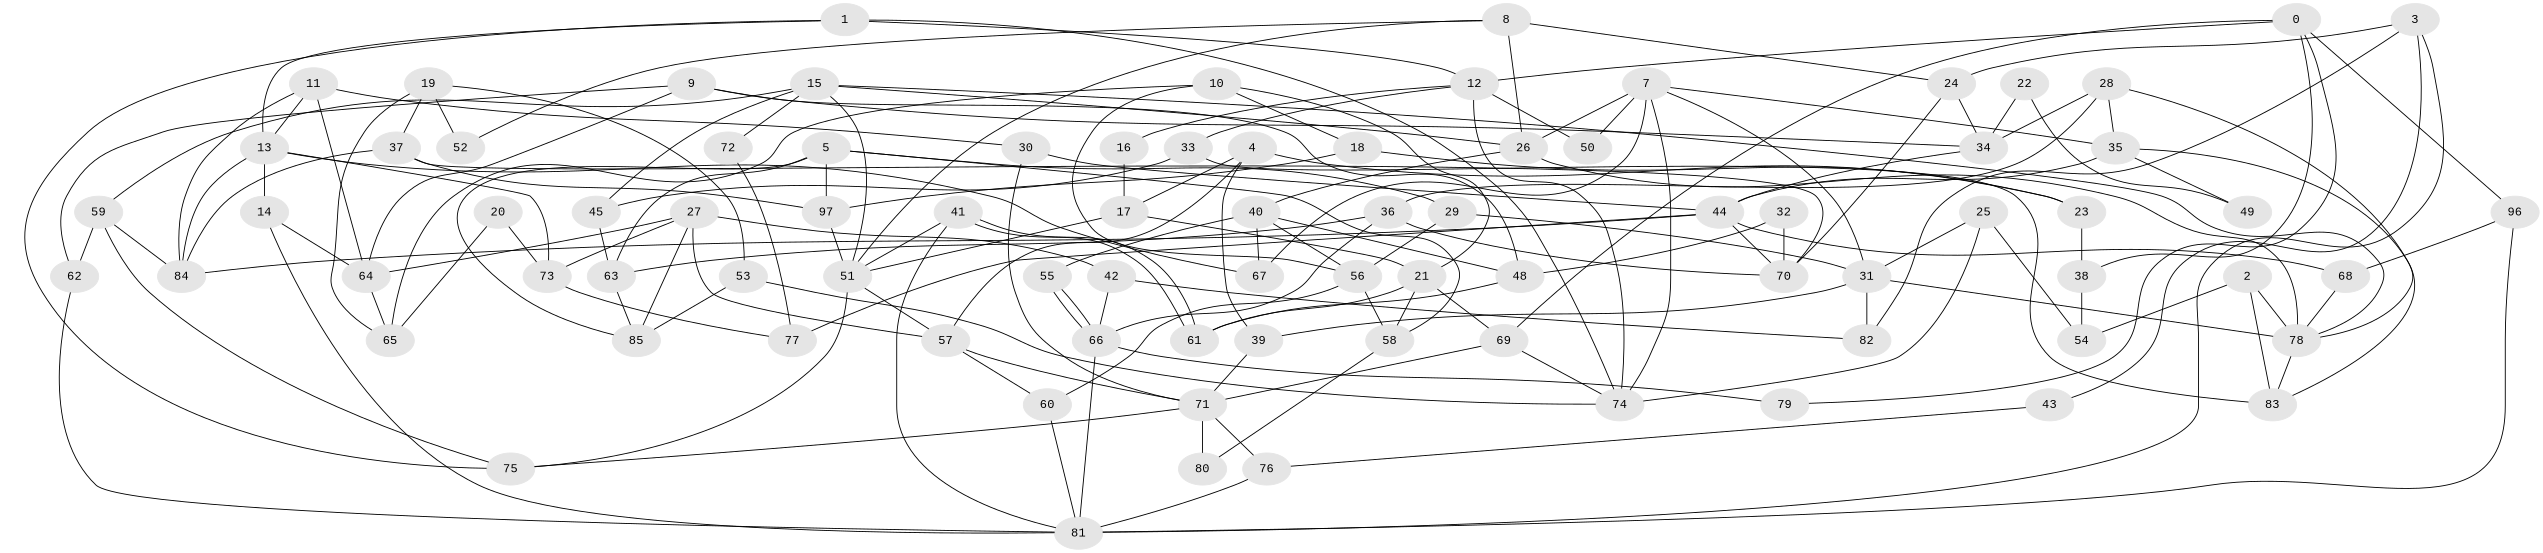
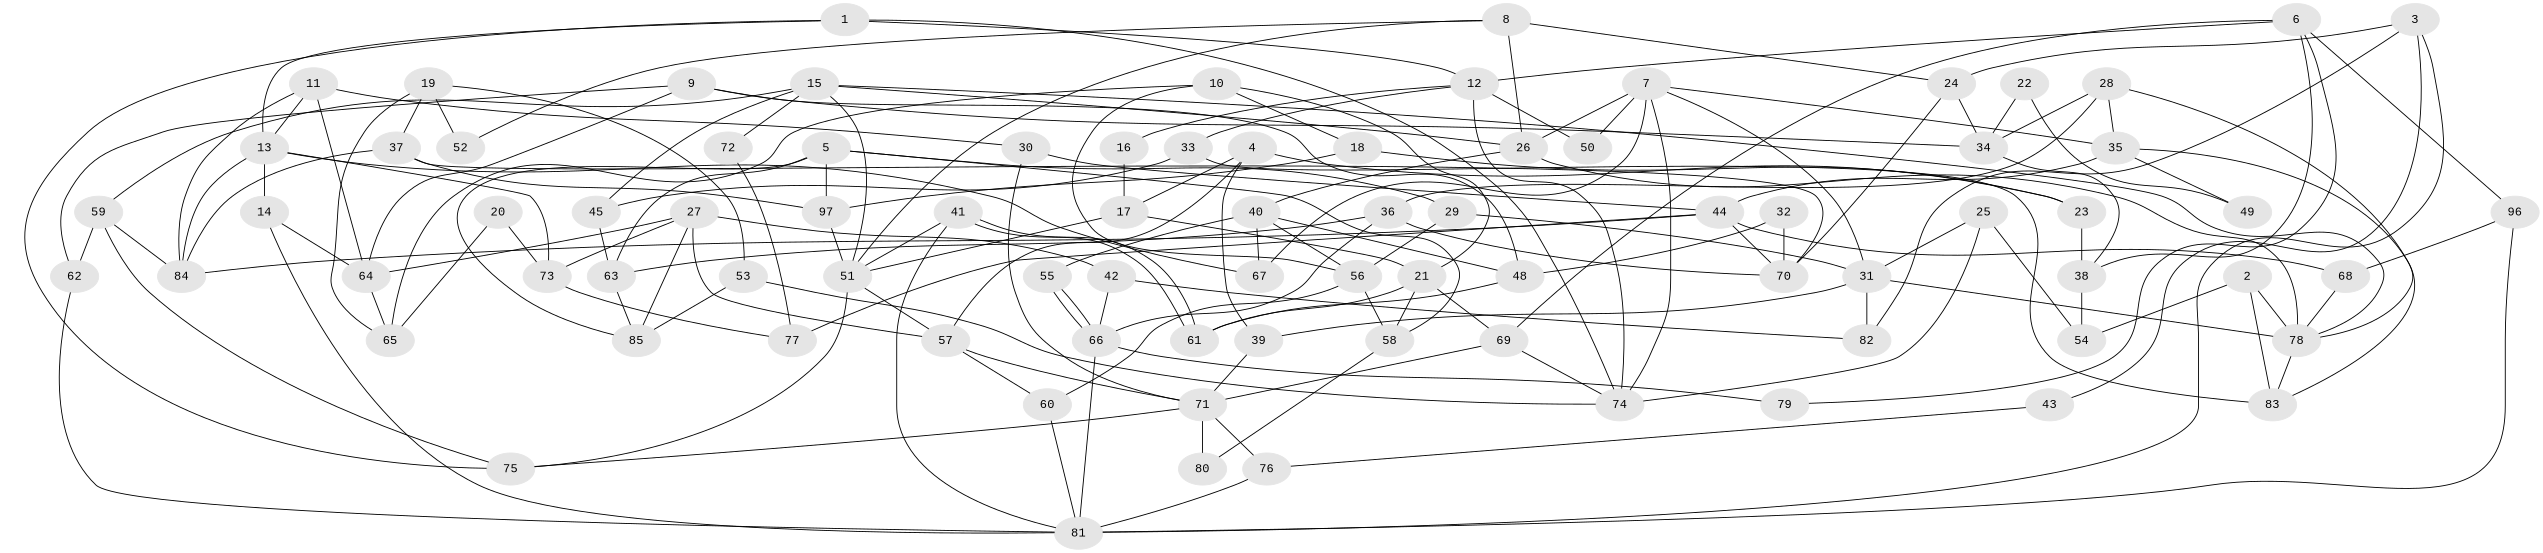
node "0": label "0" -> "6"
edge "34" -- "44": now "34" -- "38"
